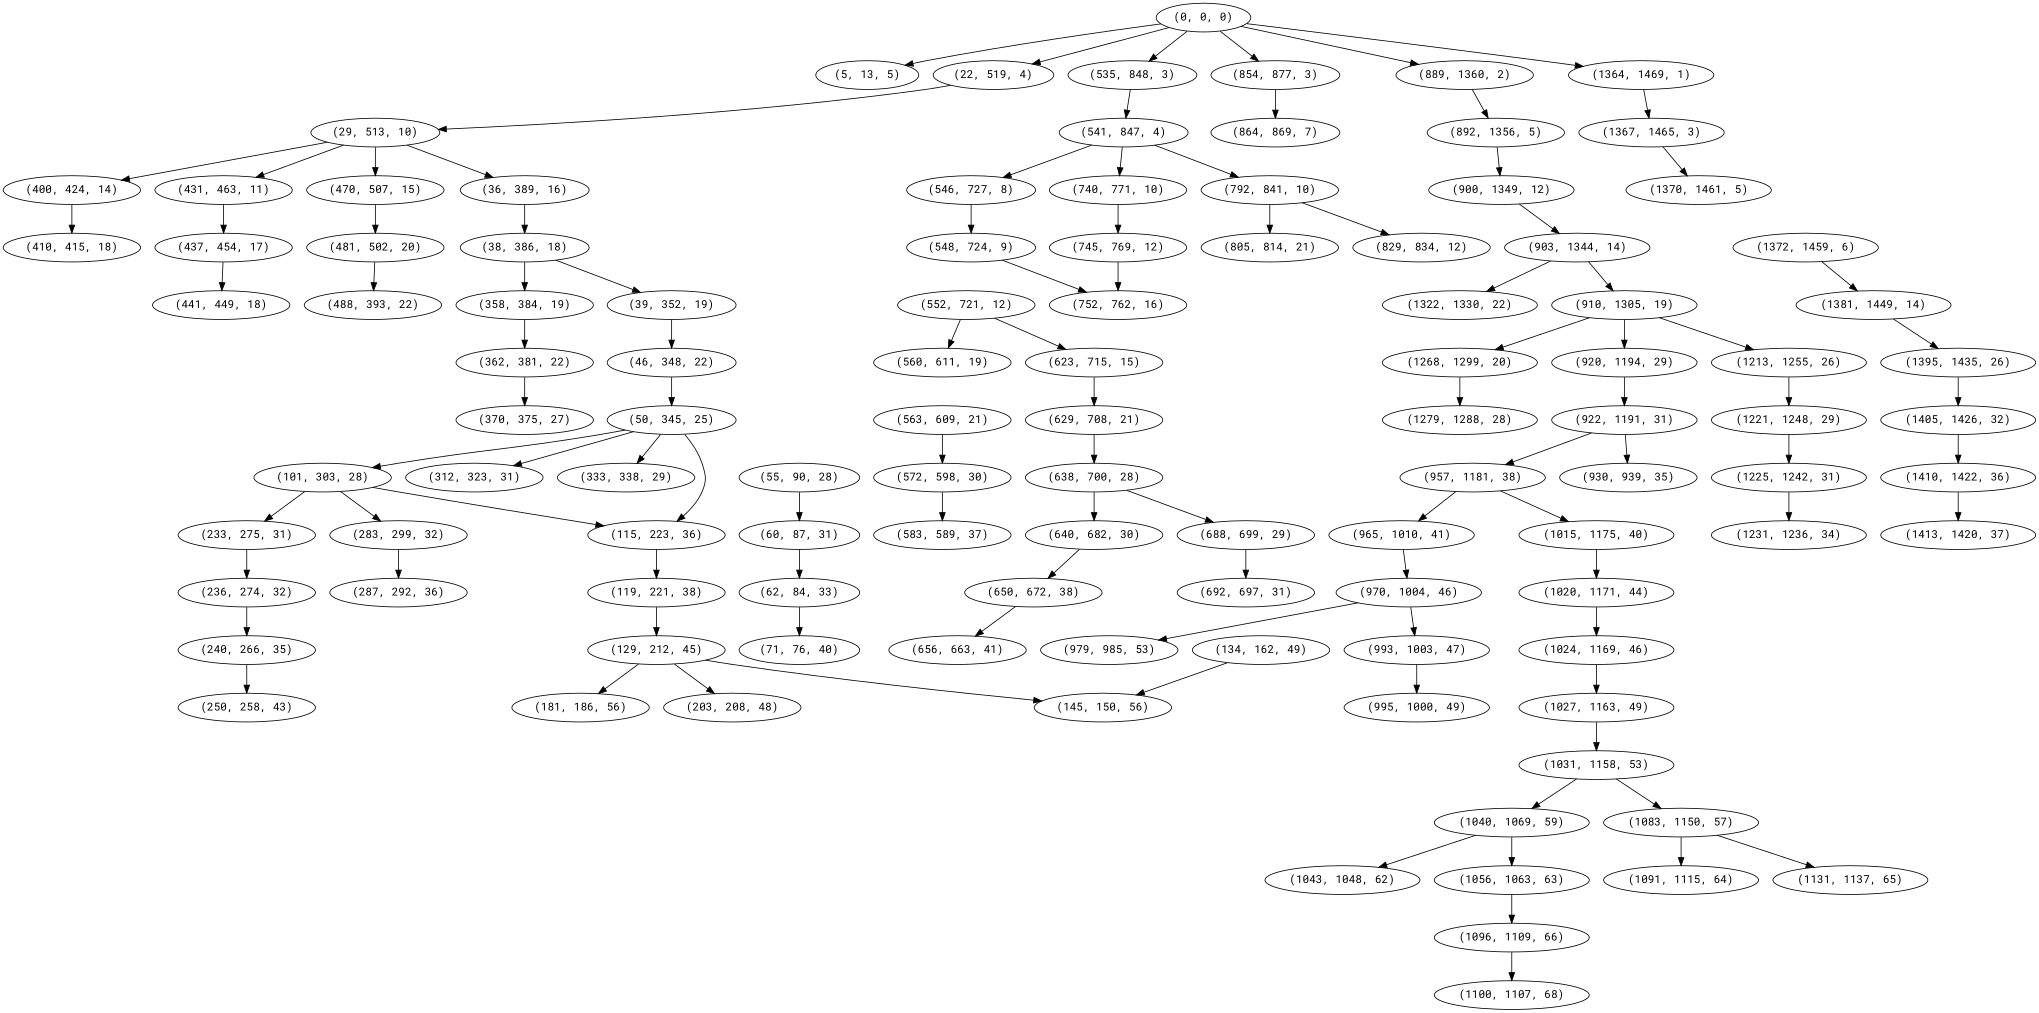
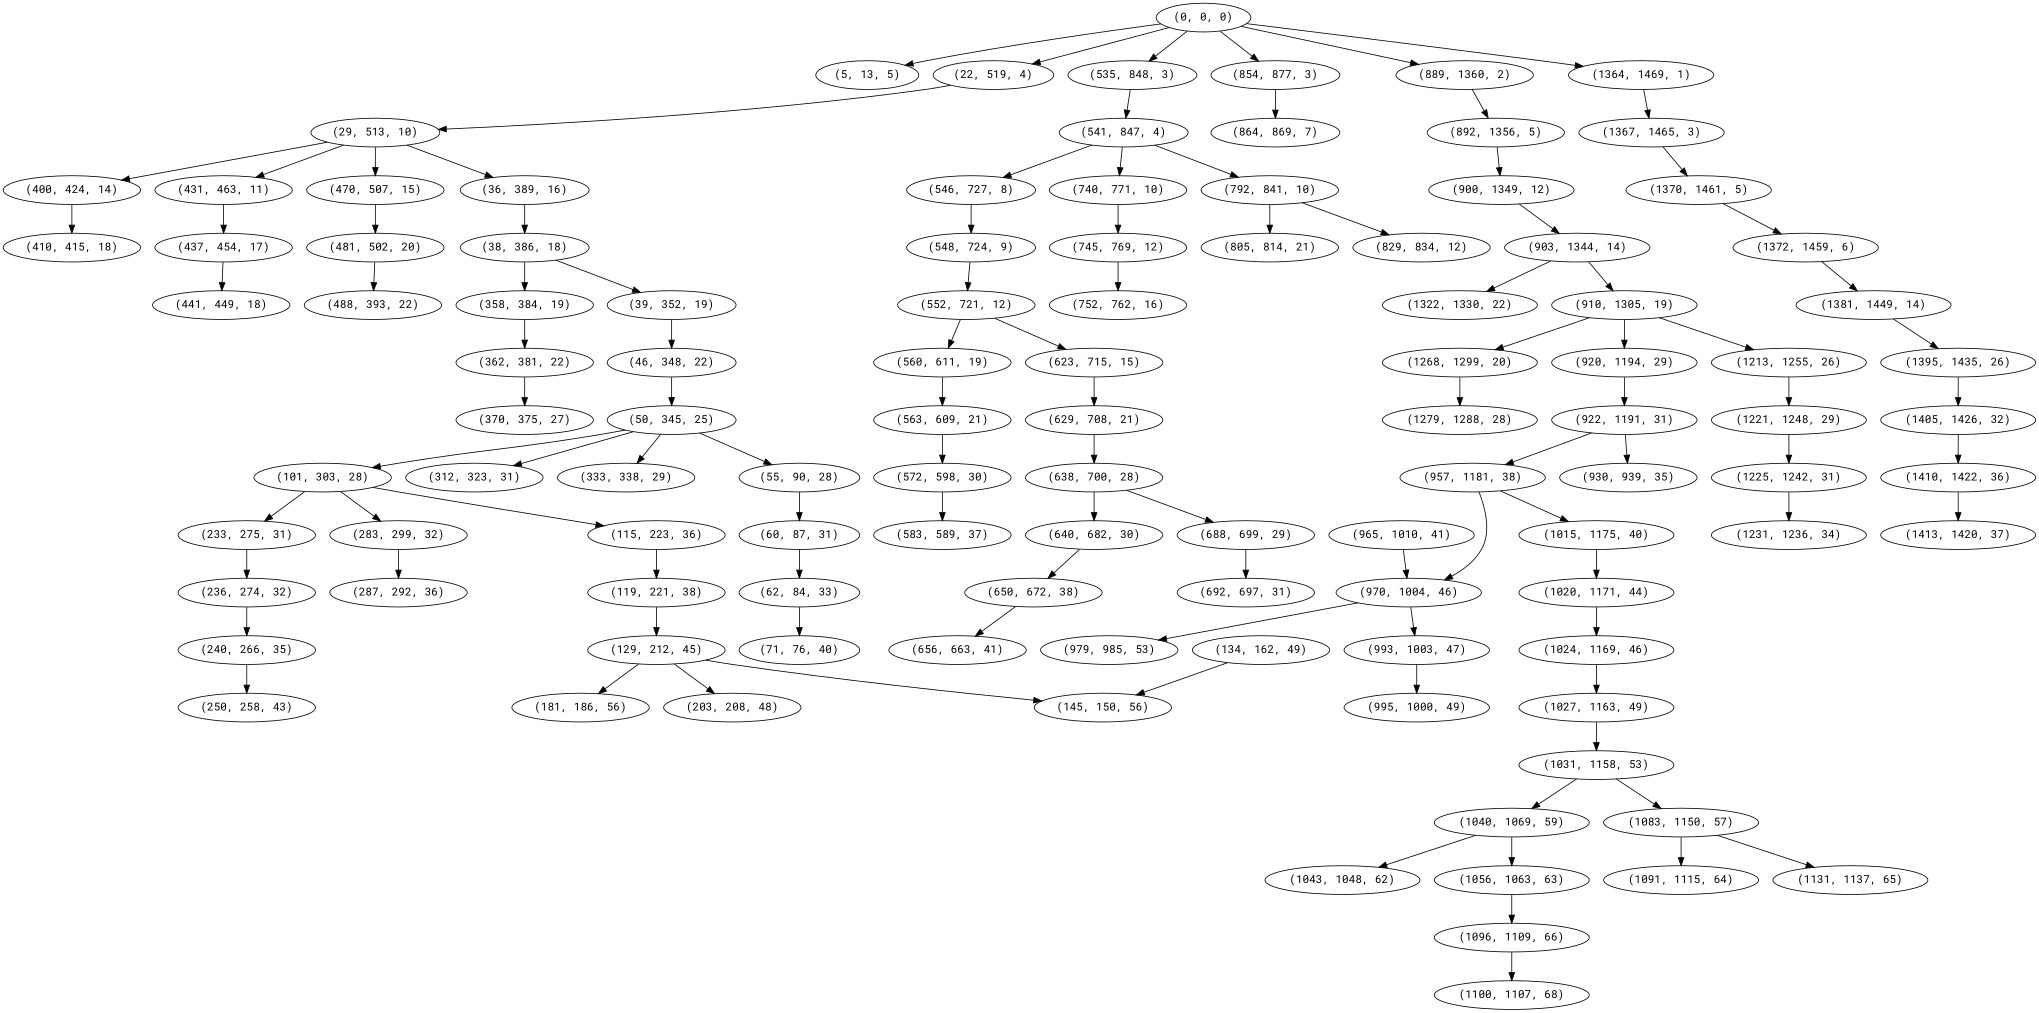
edge "(1370, 1461, 5)" -> "(1372, 1459, 6)": added
edge "(548, 724, 9)" -> "(752, 762, 16)": now "(548, 724, 9)" -> "(552, 721, 12)"
edge "(560, 611, 19)" -> "(563, 609, 21)": added
edge "(50, 345, 25)" -> "(115, 223, 36)": now "(50, 345, 25)" -> "(55, 90, 28)"
edge "(957, 1181, 38)" -> "(965, 1010, 41)": now "(957, 1181, 38)" -> "(970, 1004, 46)"
